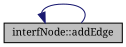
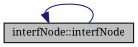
node "interfNode::addEdge": label "interfNode::addEdge" -> "interfNode::interfNode"
